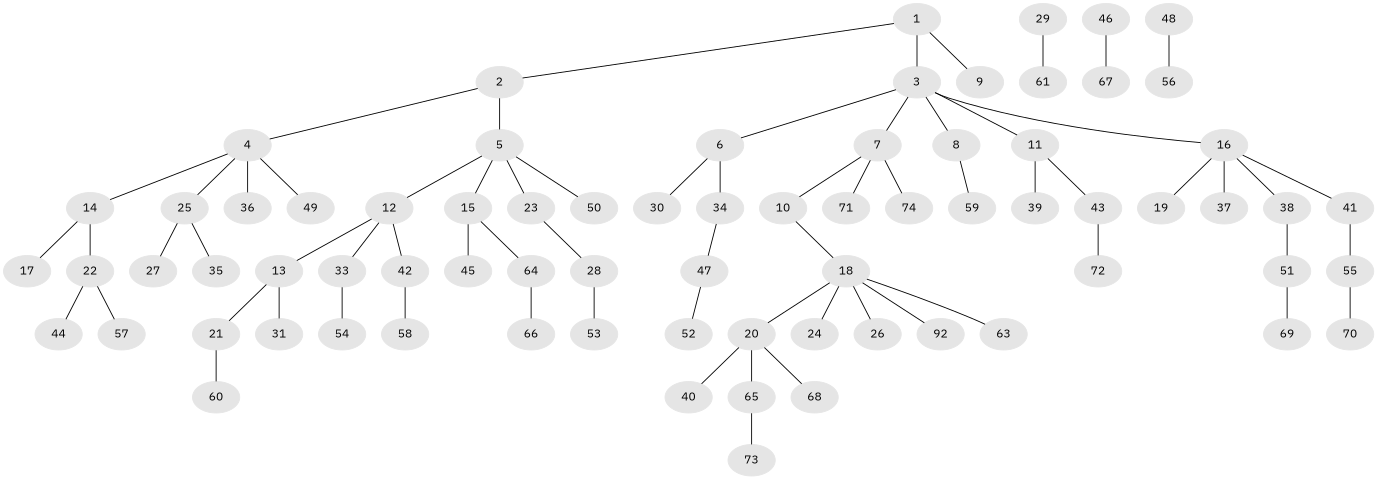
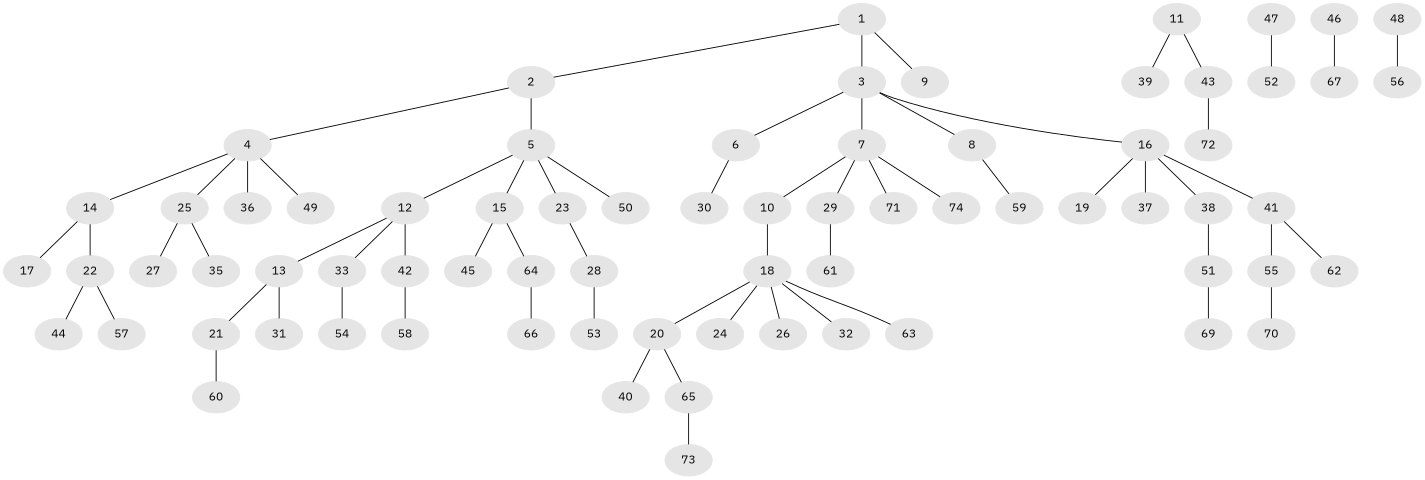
edge "3" -- "11": removed
edge "7" -- "29": added
node "34": removed
node "62": added
node "92": label "92" -> "32"
node "68": removed
